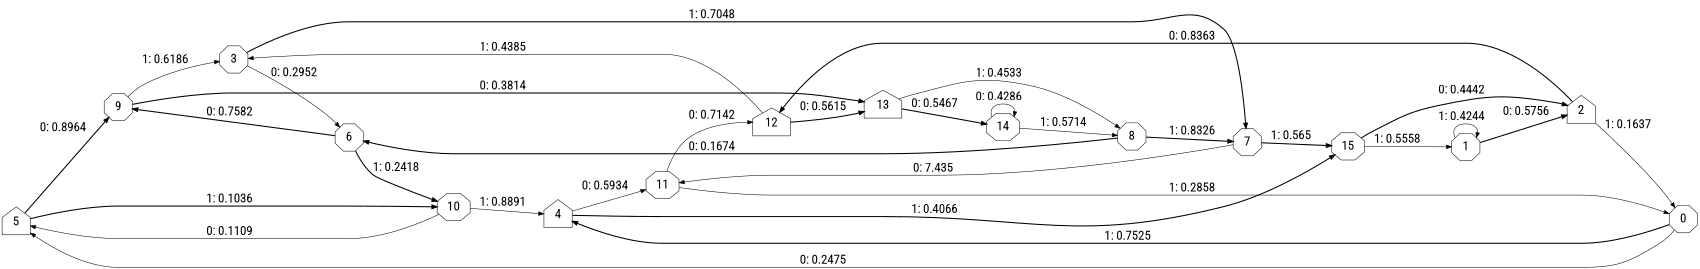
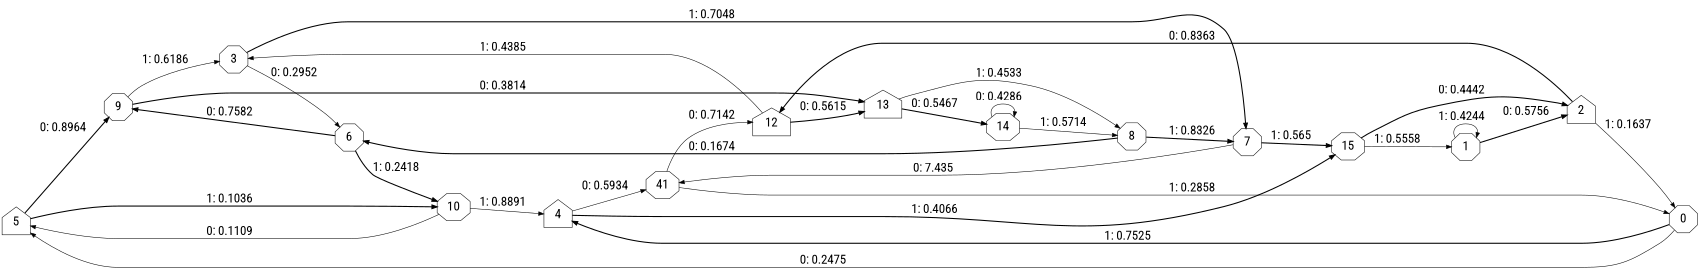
node "11": label "11" -> "41"
